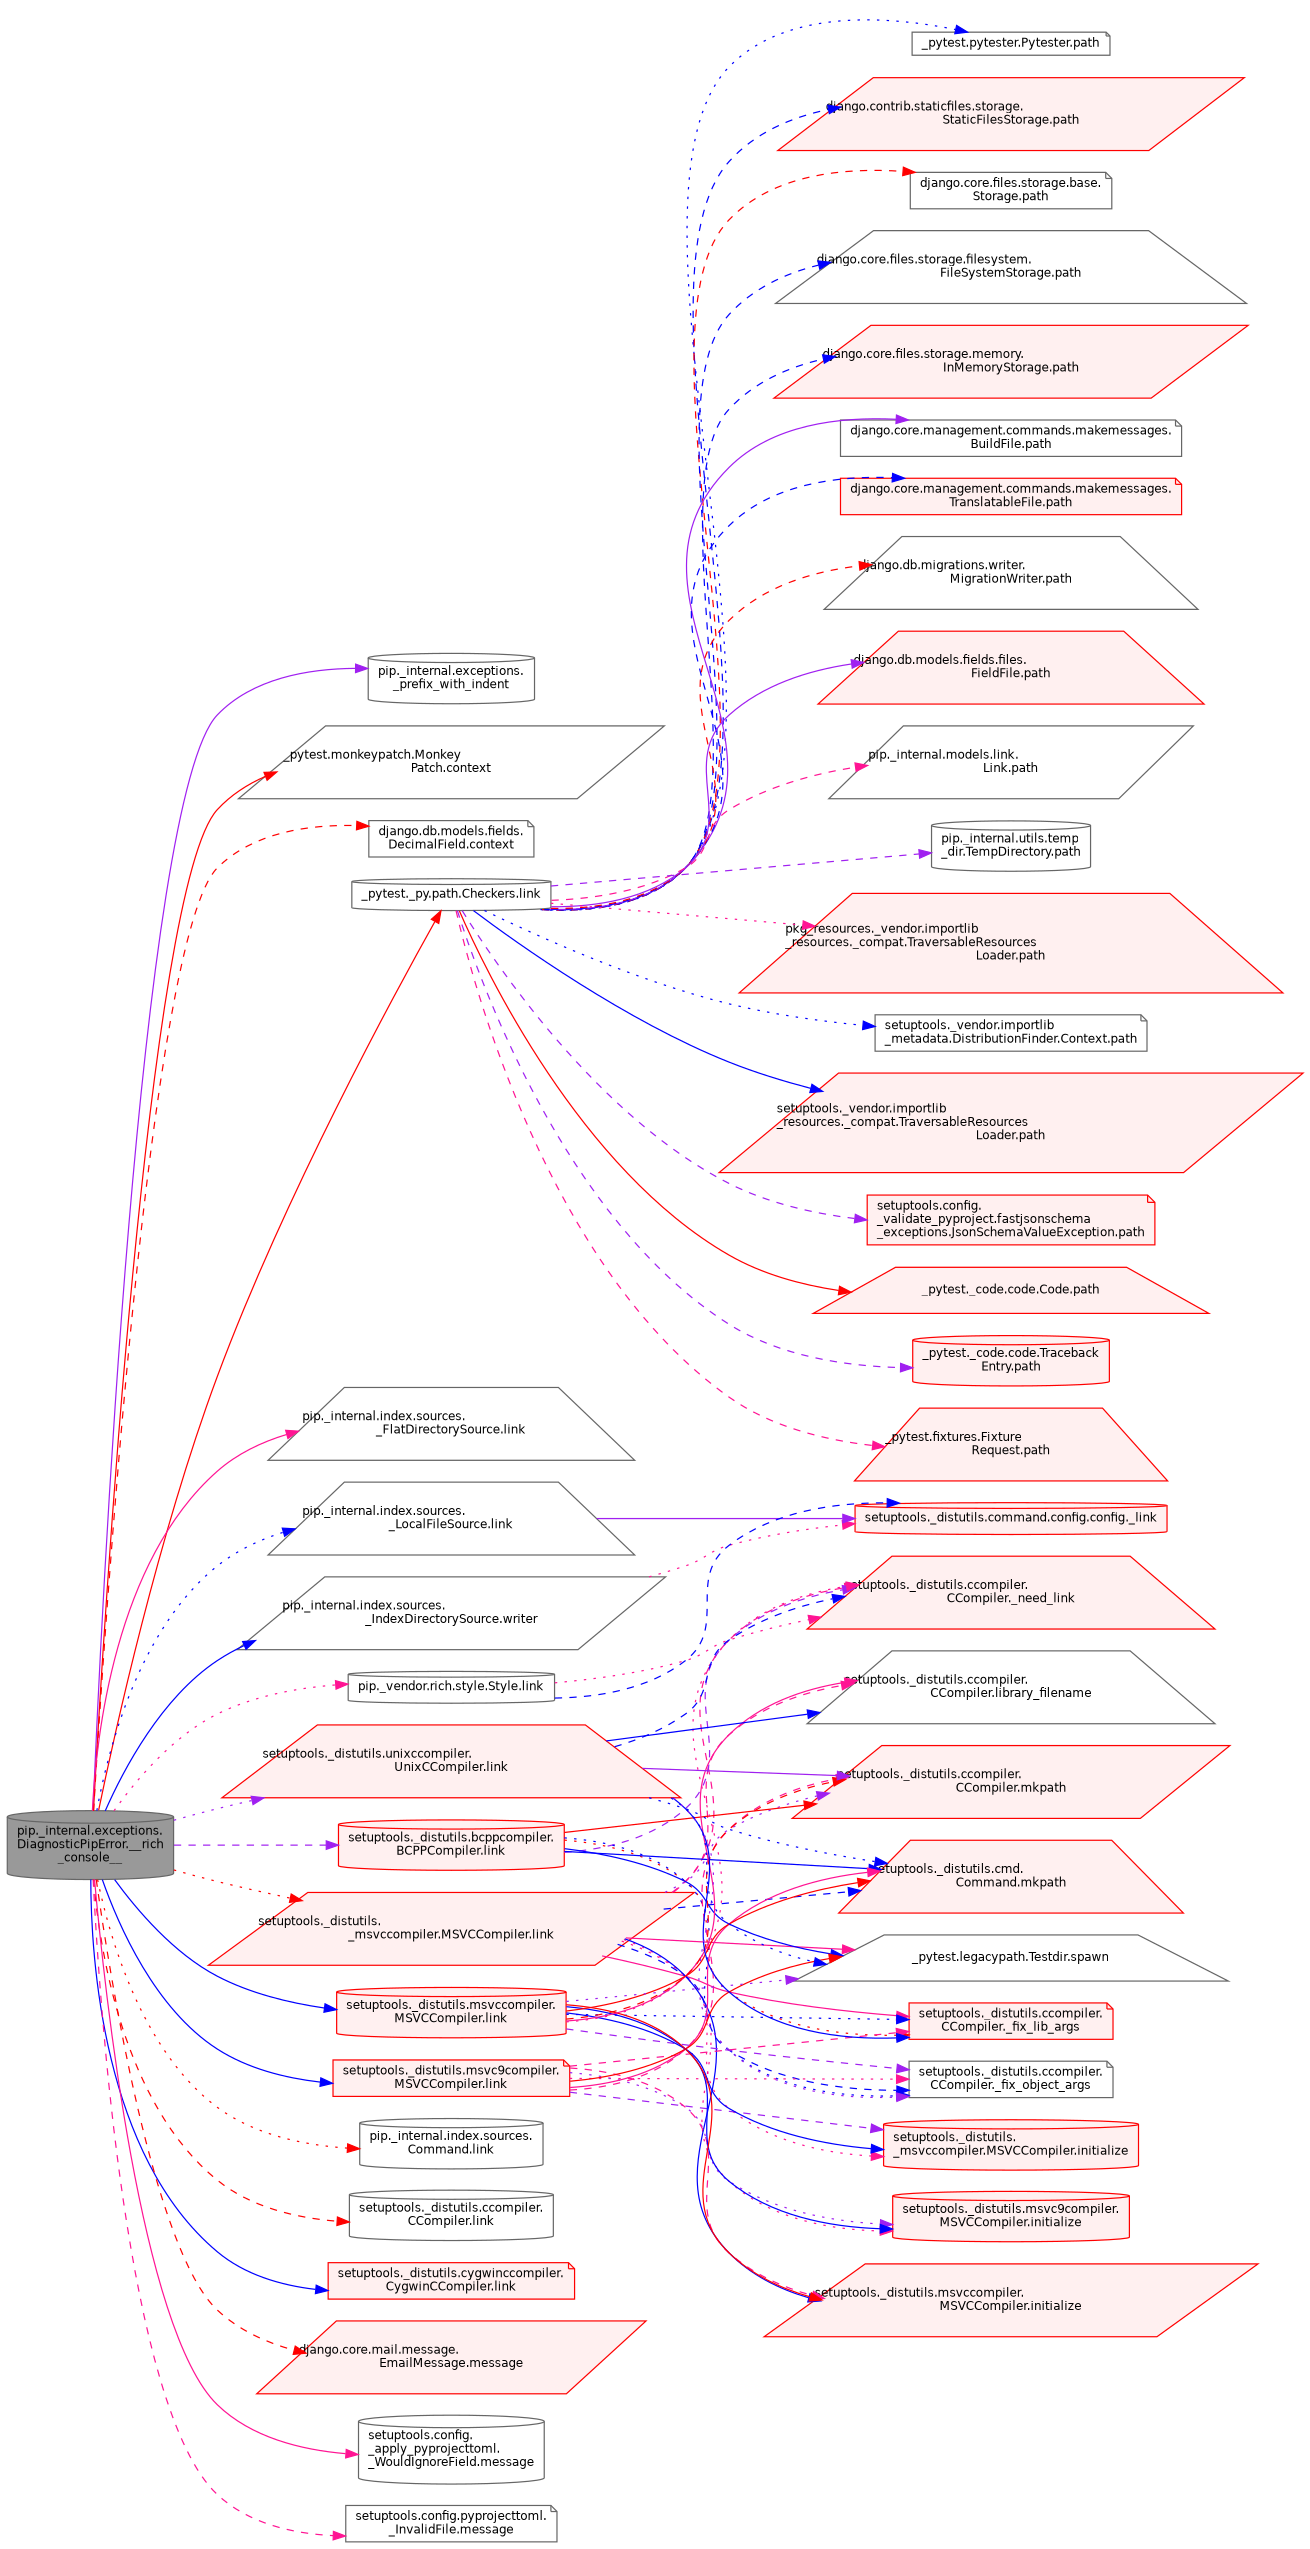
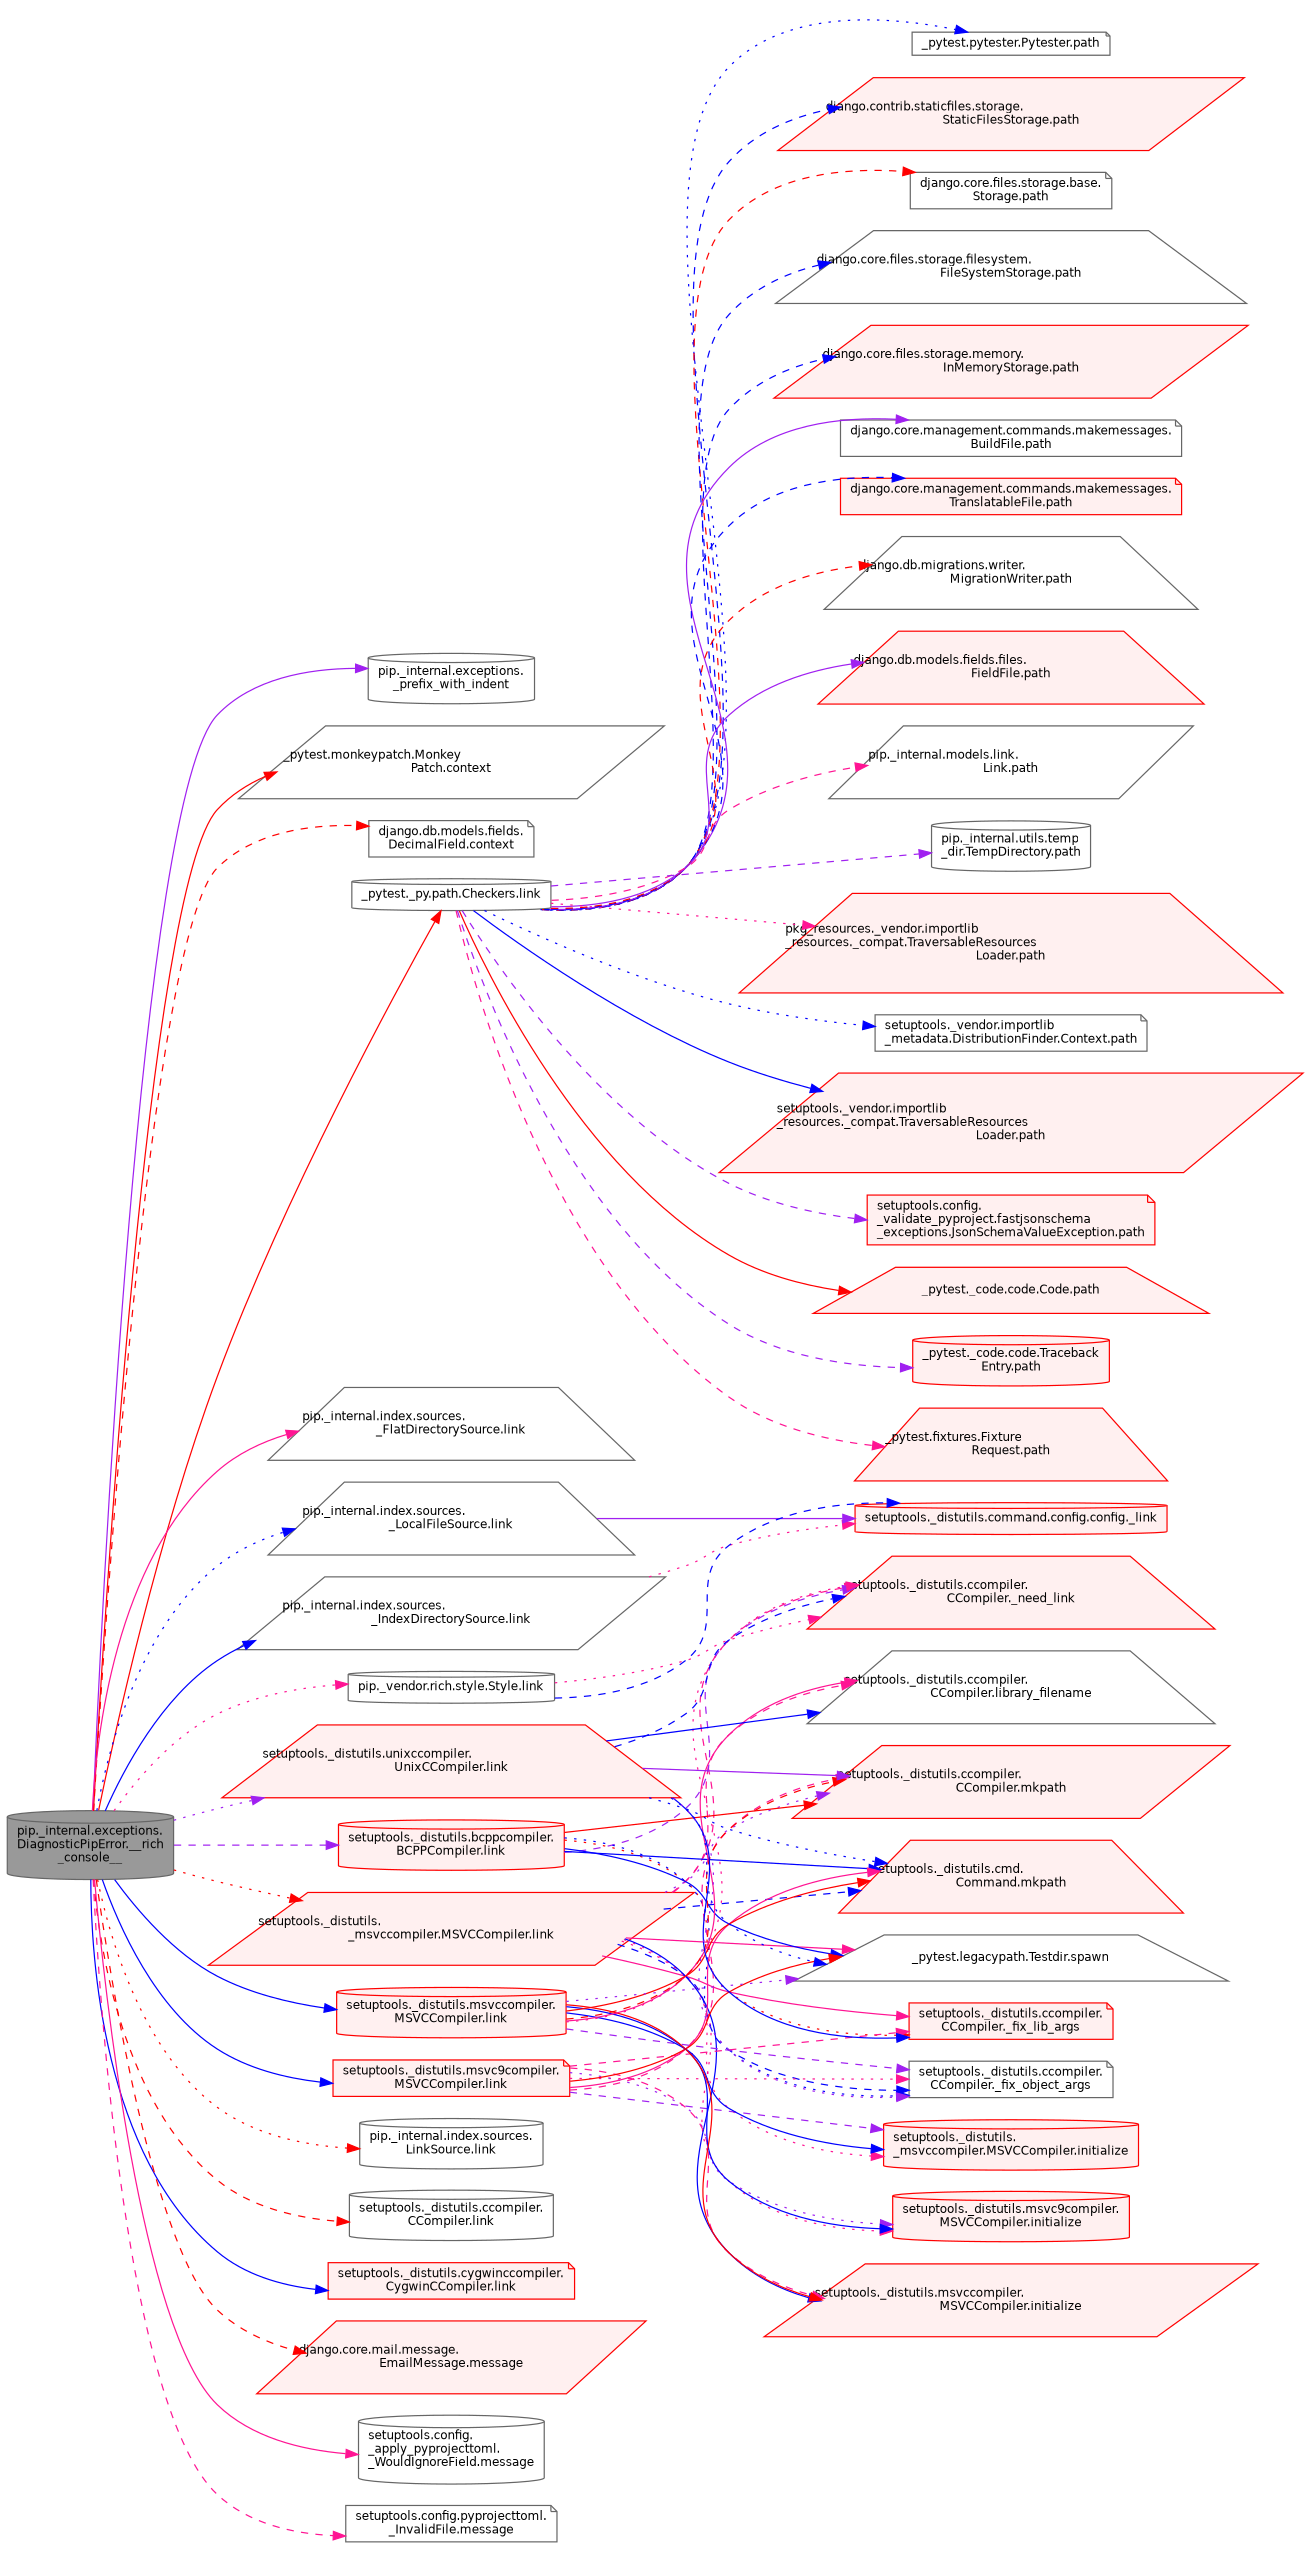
node "pip._internal.index.sources. _IndexDirectorySource.writer": label "pip._internal.index.sources. _IndexDirectorySource.writer" -> "pip._internal.index.sources. _IndexDirectorySource.link"
edge "setuptools._distutils.msvccompiler. MSVCCompiler.link" -> "setuptools._distutils.ccompiler. CCompiler._fix_lib_args": removed
node "pip._internal.index.sources. Command.link": label "pip._internal.index.sources. Command.link" -> "pip._internal.index.sources. LinkSource.link"
